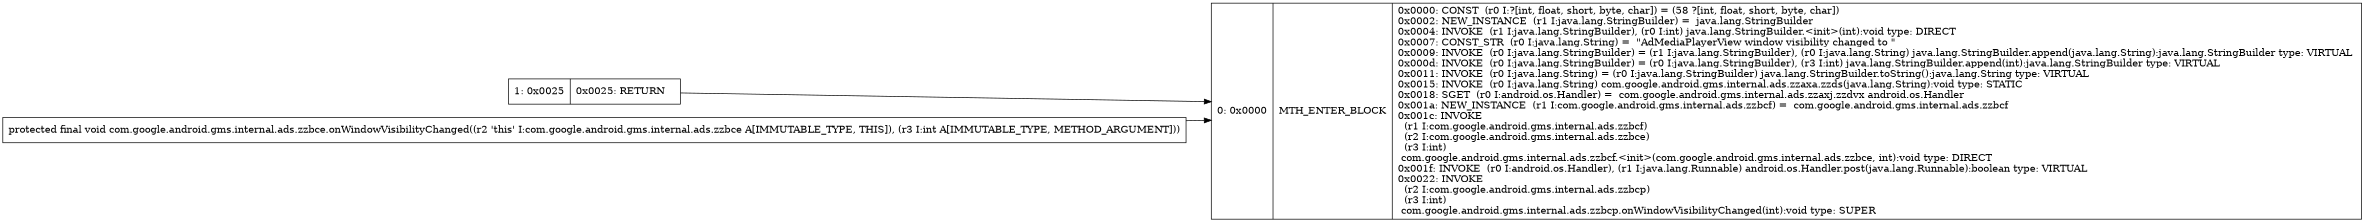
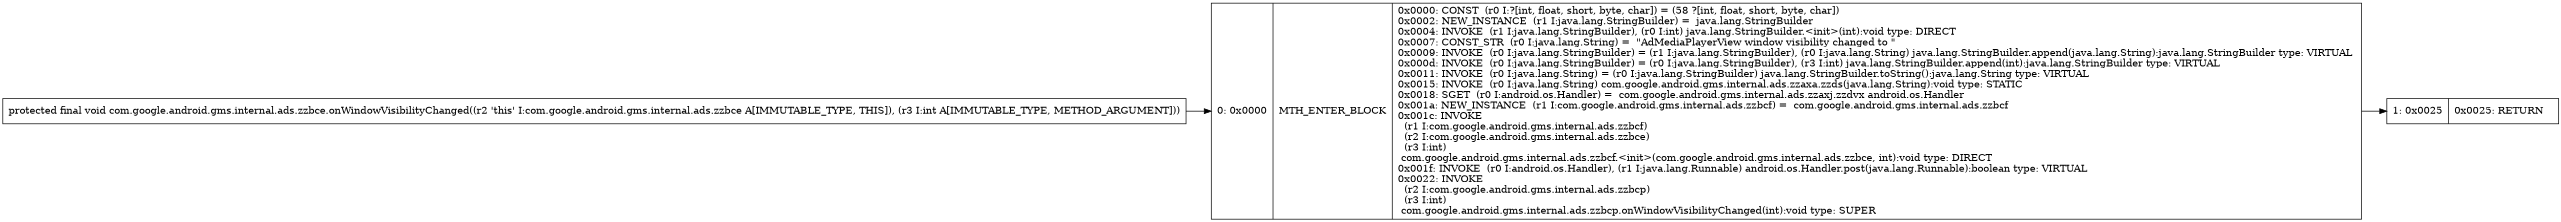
edge "1: 0x0025" -> "0: 0x0000": reversed
